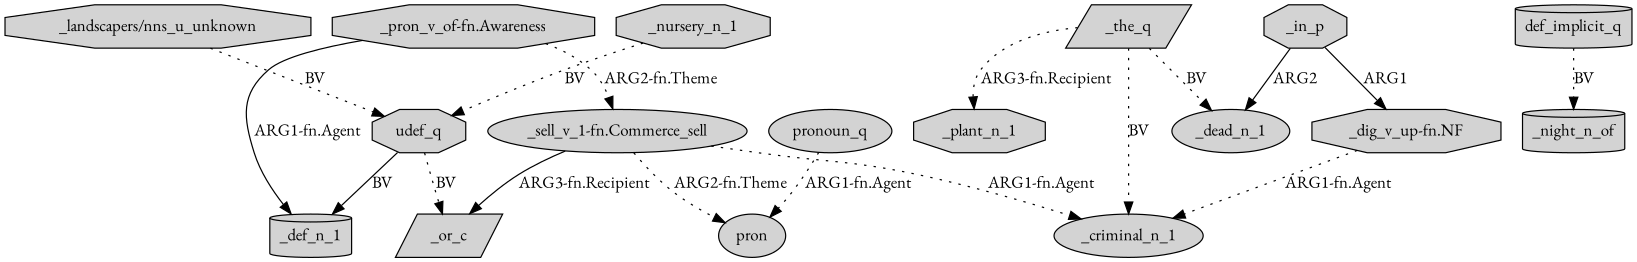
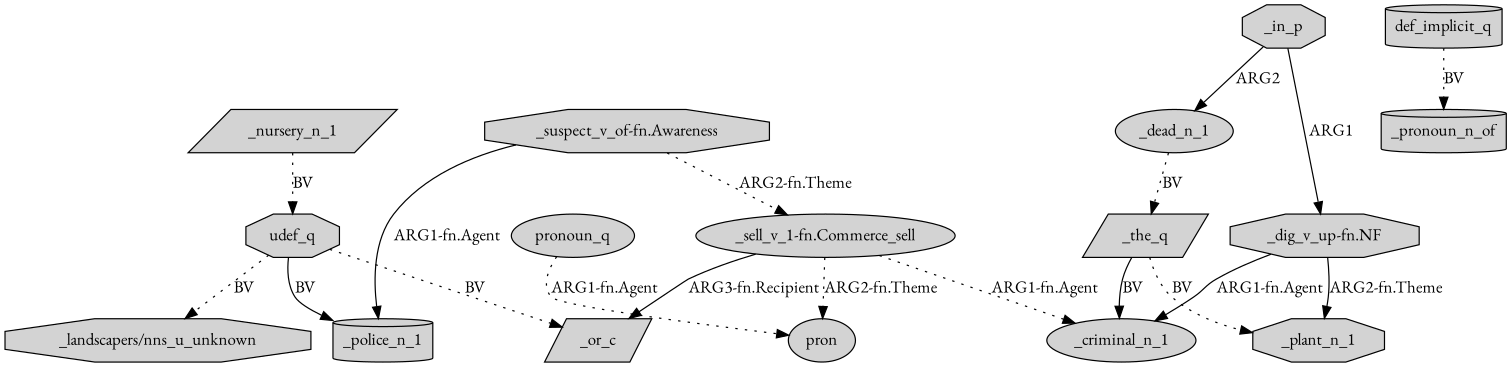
node "_pron_v_of-fn.Awareness": label "_pron_v_of-fn.Awareness" -> "_suspect_v_of-fn.Awareness"
node "_nursery_n_1": shape octagon -> parallelogram
edge "_the_q" -> "_dead_n_1": reversed
edge "_the_q" -> "_plant_n_1": label "ARG3-fn.Recipient" -> "BV"
edge "_landscapers/nns_u_unknown" -> "udef_q": reversed
edge "_the_q" -> "_criminal_n_1": style dotted -> solid
node "_night_n_of": label "_night_n_of" -> "_pronoun_n_of"
edge "_dig_v_up-fn.NF" -> "_criminal_n_1": style dotted -> solid
node "_def_n_1": label "_def_n_1" -> "_police_n_1"
edge "_dig_v_up-fn.NF" -> "_plant_n_1": added, label "ARG2-fn.Theme"
